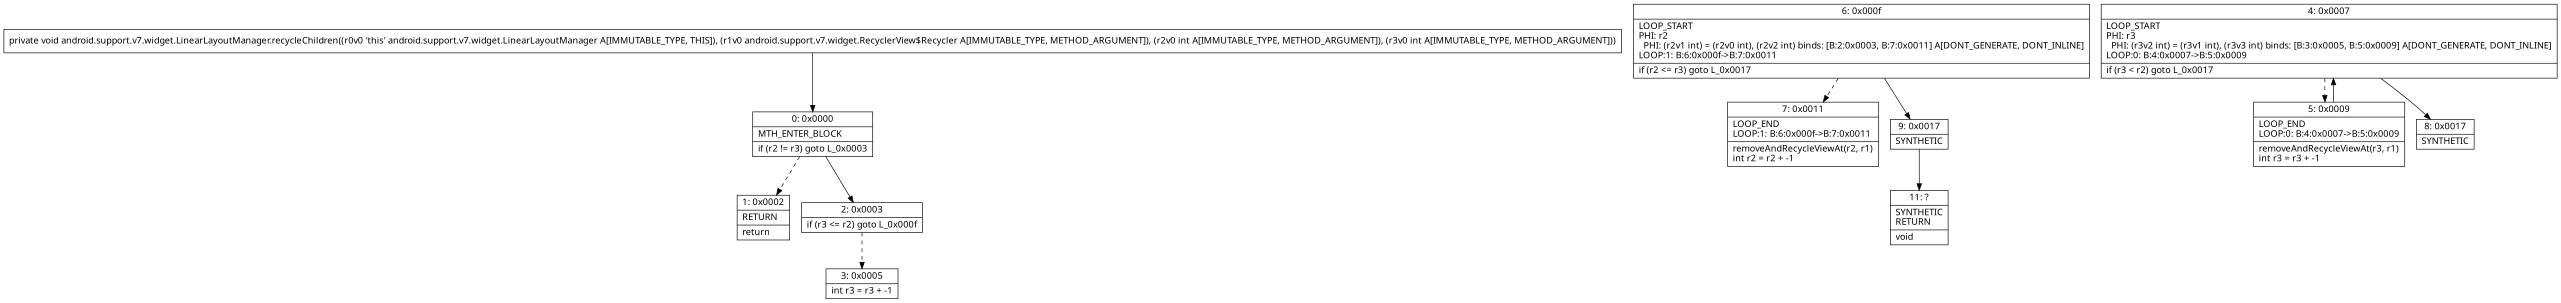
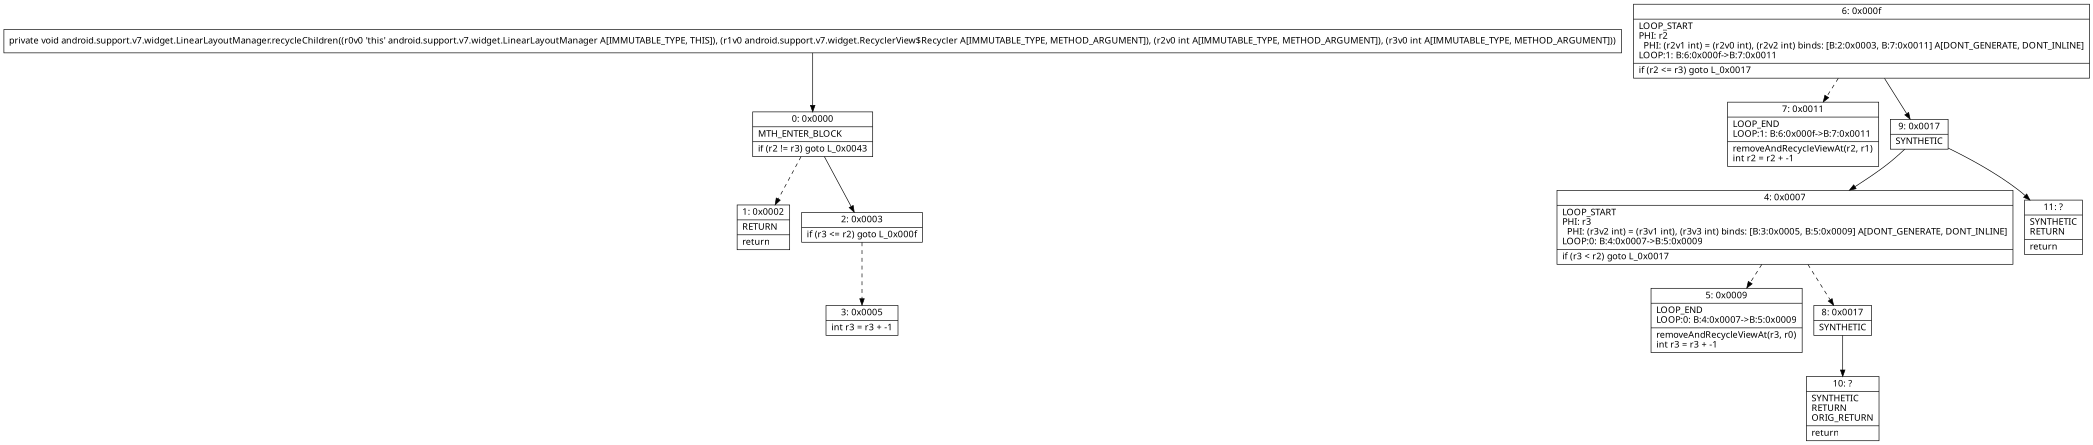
edge "5: 0x0009" -> "4: 0x0007": now "9: 0x0017" -> "4: 0x0007"
edge "4: 0x0007" -> "8: 0x0017": style solid -> dashed
node "0: 0x0000": text "if (r2 != r3) goto L_0x0003" -> "if (r2 != r3) goto L_0x0043"
node "5: 0x0009": text "removeAndRecycleViewAt(r3, r1)" -> "removeAndRecycleViewAt(r3, r0)"
node "11: ?": text "void" -> "return"
node "10: ?": added
